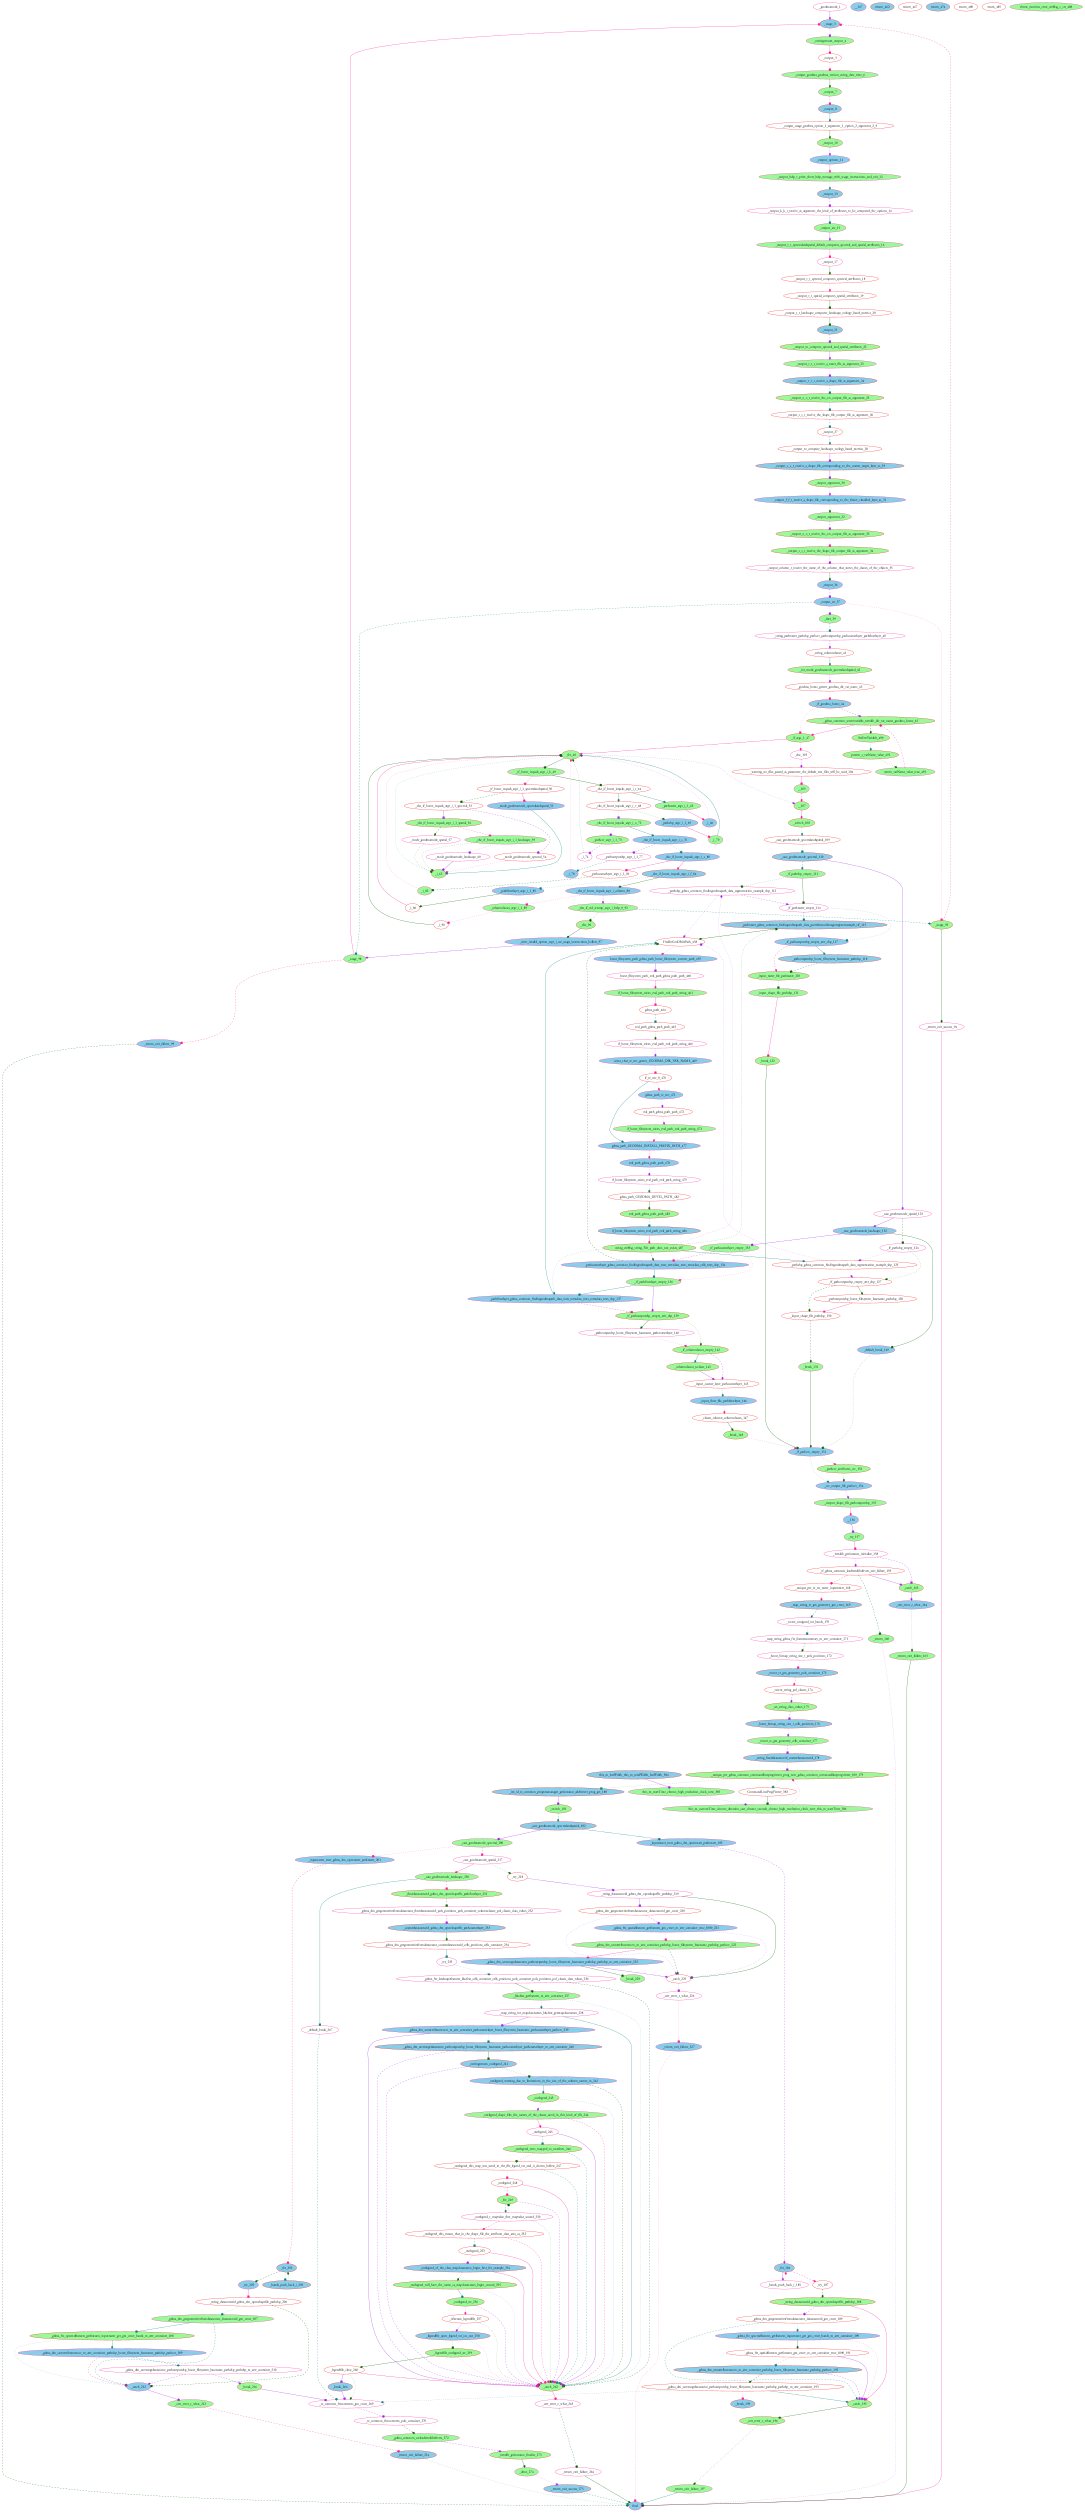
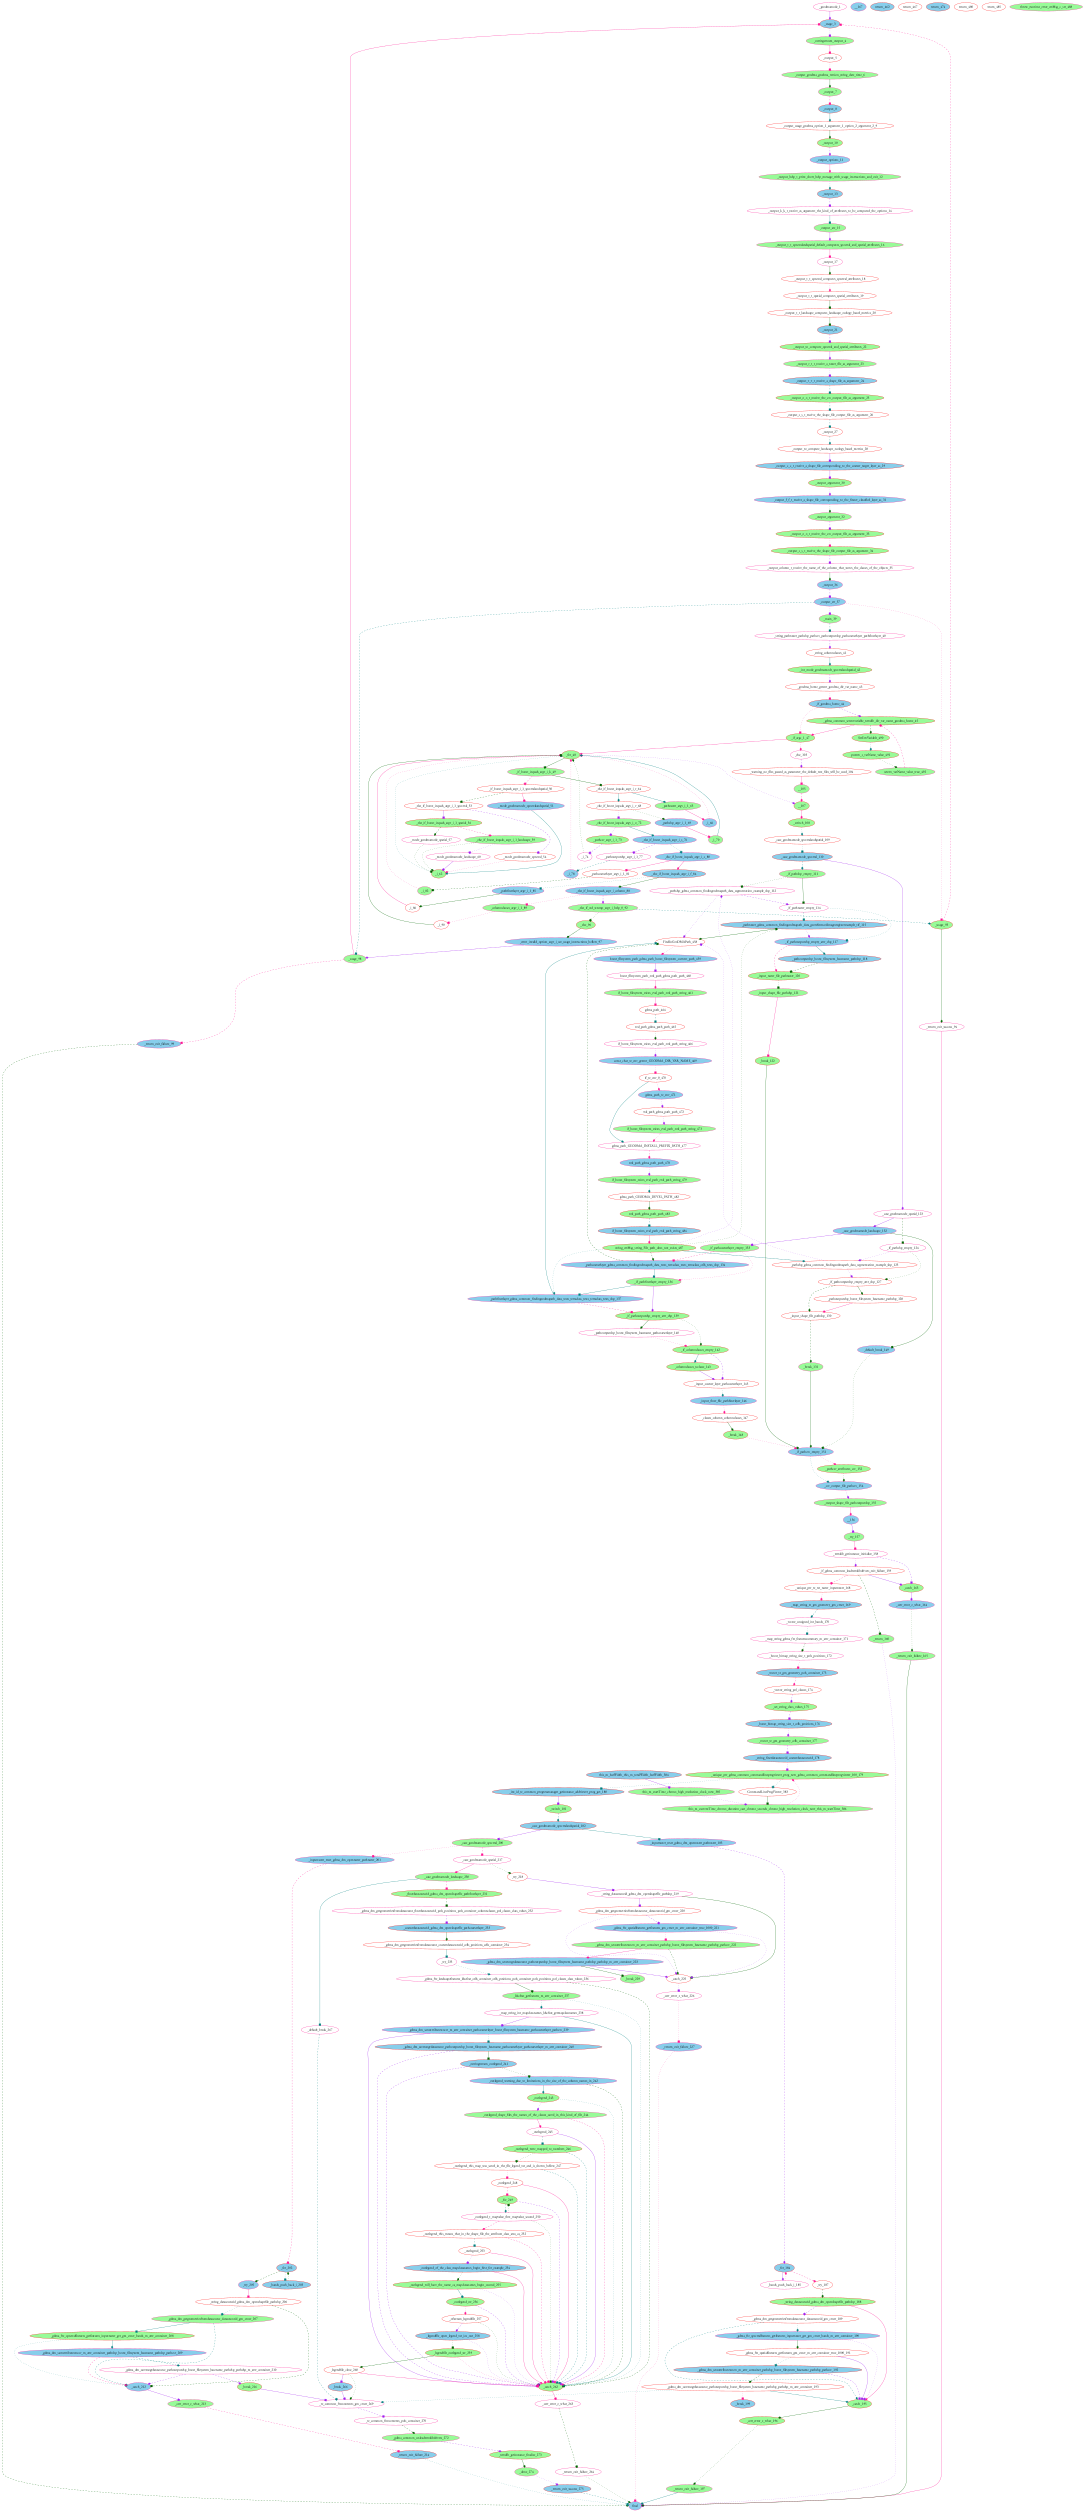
node "_date_39": label "_date_39" -> "_main_39"
node "gdma_path_GEODMA_INSTALL_PREFIX_PATH_477": fillcolor skyblue -> white
node "if_boost_filesystem_exists_eval_path_eval_path_string_479": fillcolor white -> palegreen
edge "_return_exit_failure_264" -> "final": style solid -> dotted
